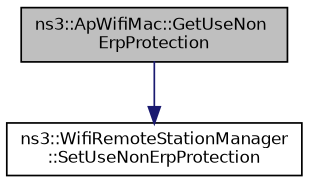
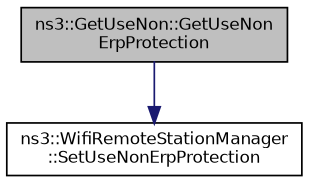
node "ns3::ApWifiMac::GetUseNon ErpProtection": label "ns3::ApWifiMac::GetUseNon ErpProtection" -> "ns3::GetUseNon::GetUseNon ErpProtection"
